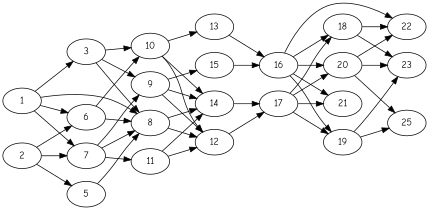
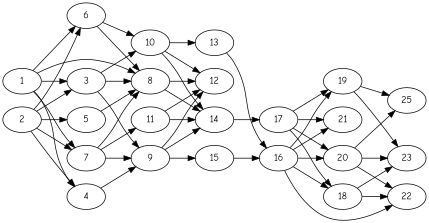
edge "2" -> "3": added
edge "12" -> "17": removed
node "4": added
